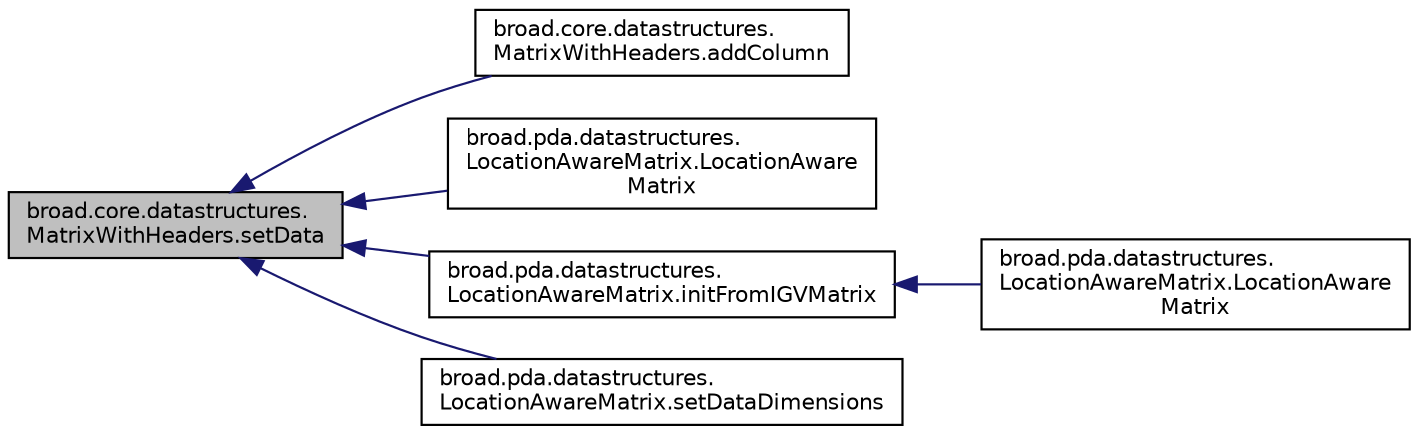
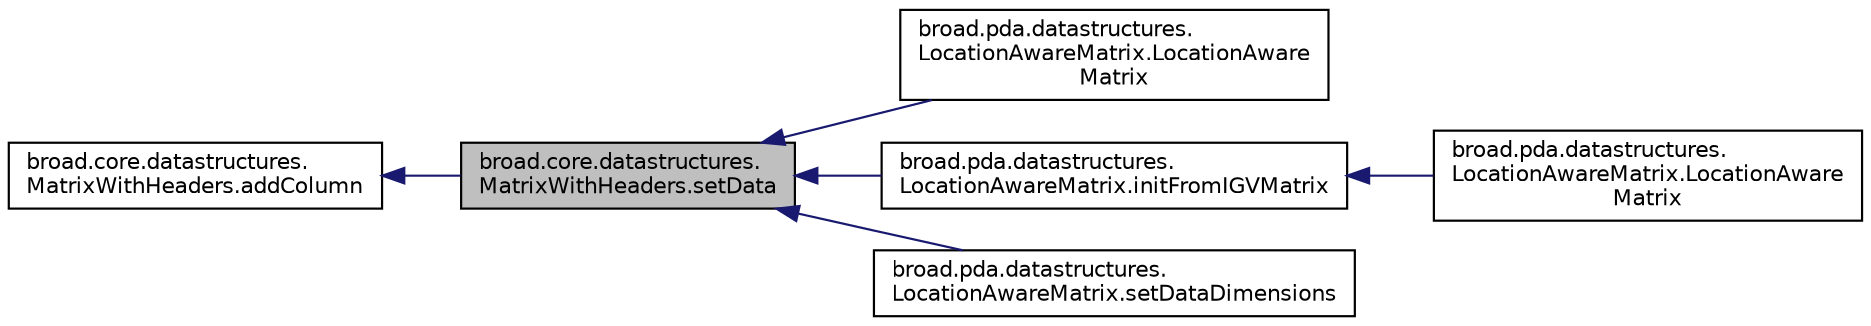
edge "broad.core.datastructures. MatrixWithHeaders.addColumn" -> "broad.core.datastructures. MatrixWithHeaders.setData": reversed
